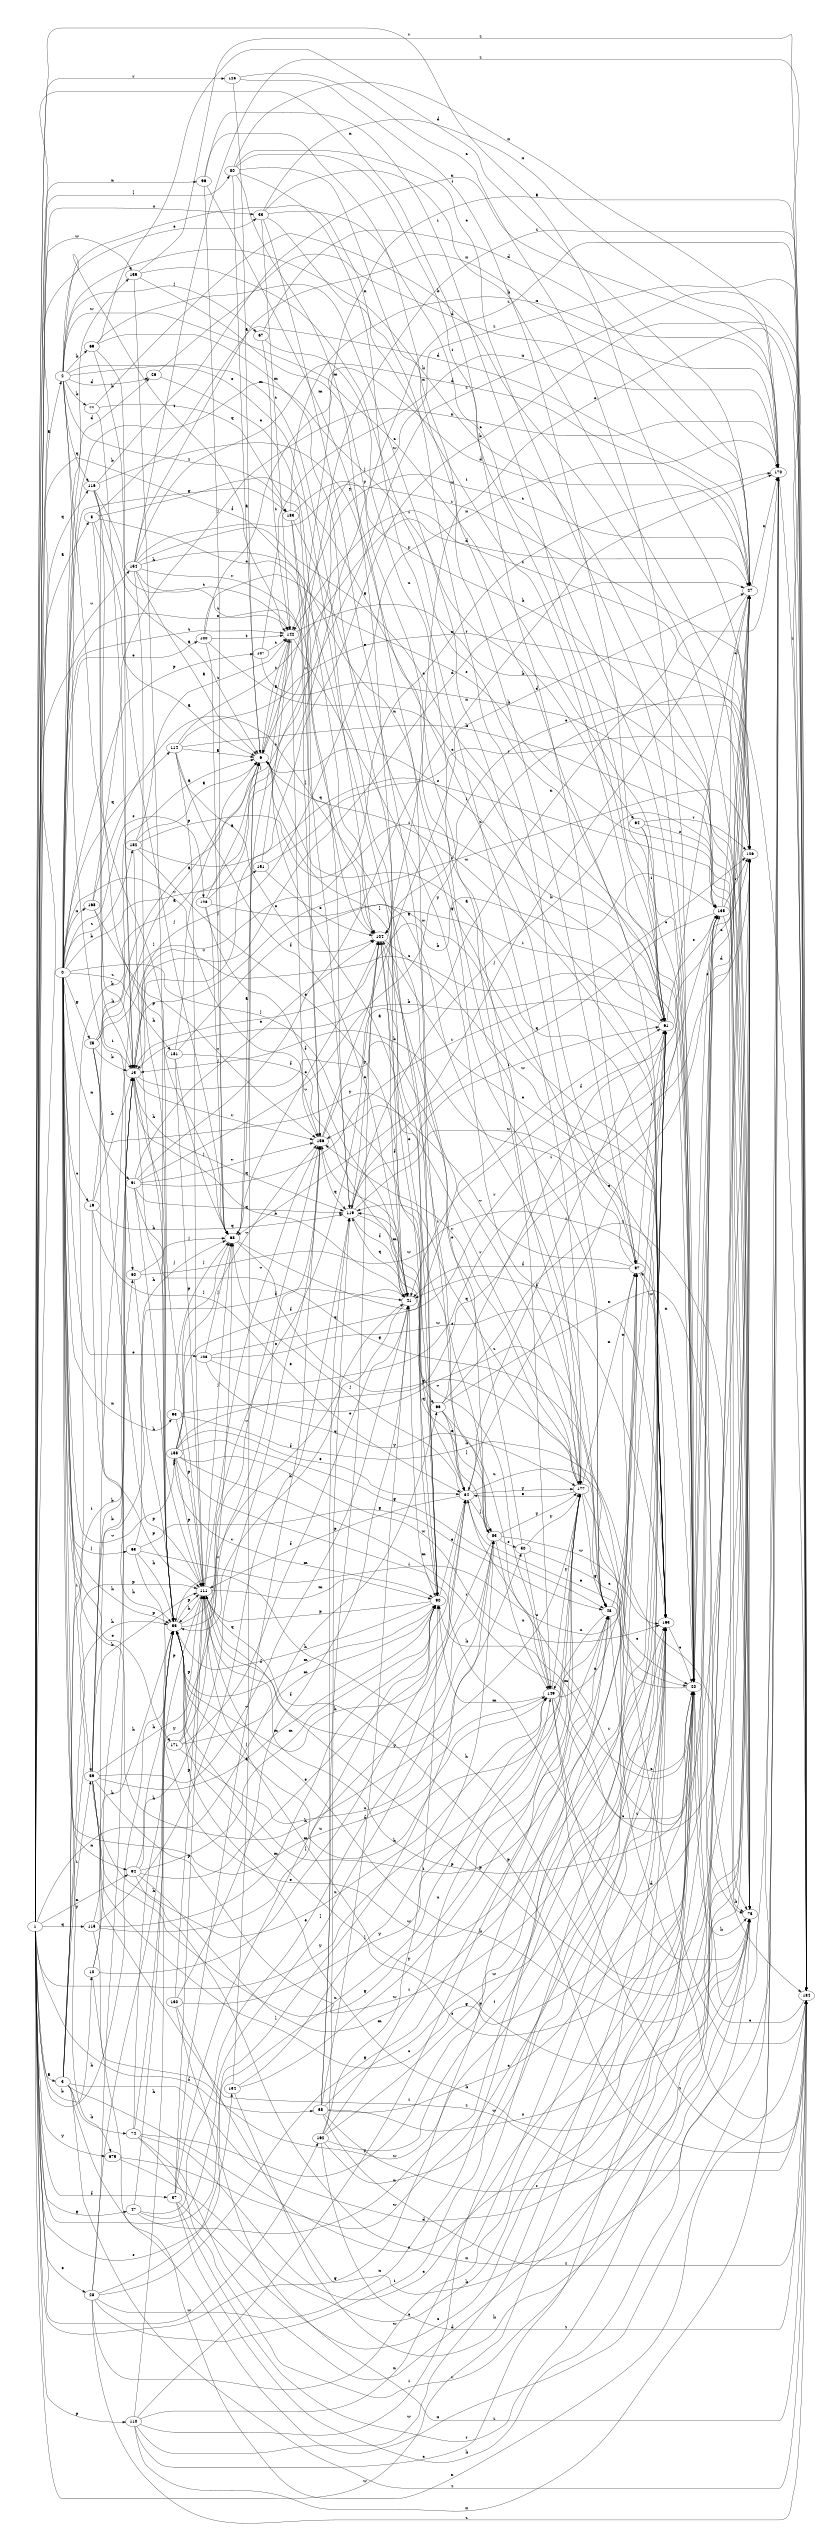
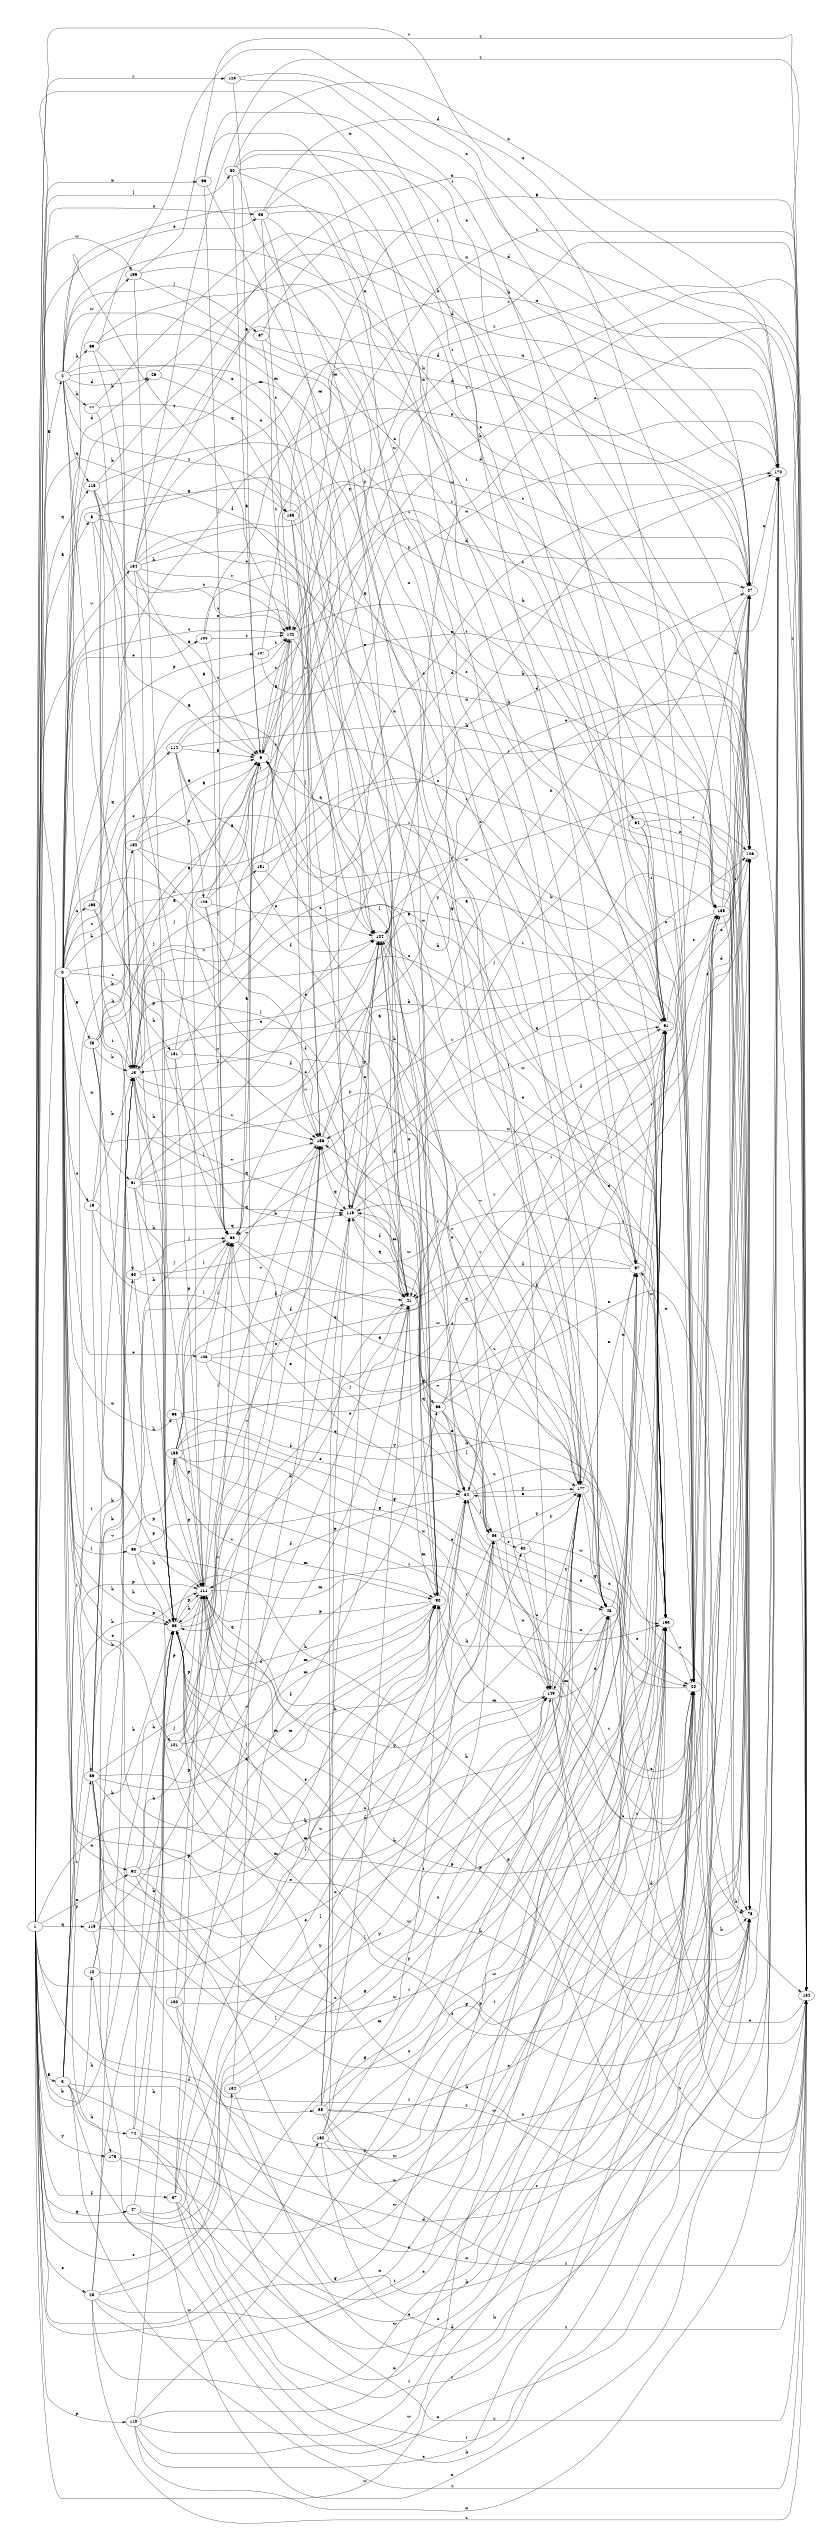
edge "100" -> "20": removed, label "c"
edge "28" -> "68": label "y" -> "j"
node "171": label "171" -> "101"
node "675": label "675" -> "175"
